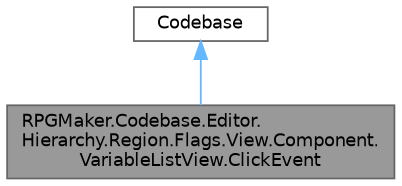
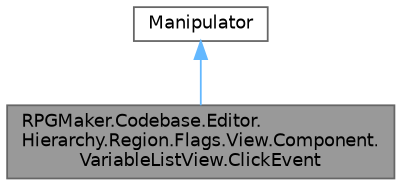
node "Codebase": label "Codebase" -> "Manipulator"
